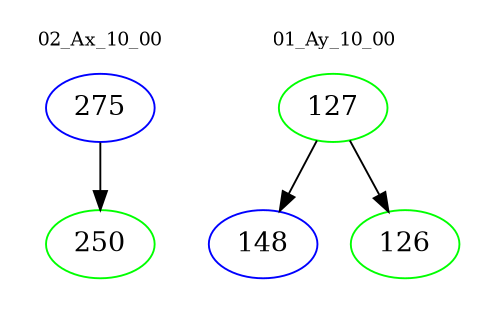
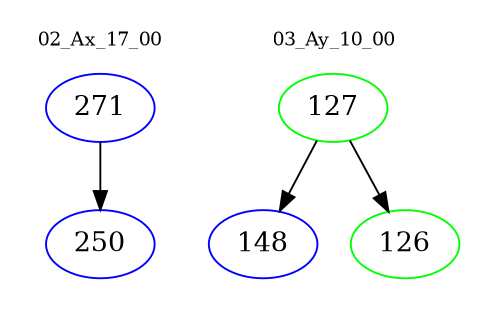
cluster "02_Ax_10_00": label "02_Ax_10_00" -> "02_Ax_17_00"
cluster "01_Ay_10_00": label "01_Ay_10_00" -> "03_Ay_10_00"
node "275": label "275" -> "271"
node "250": color green -> blue
